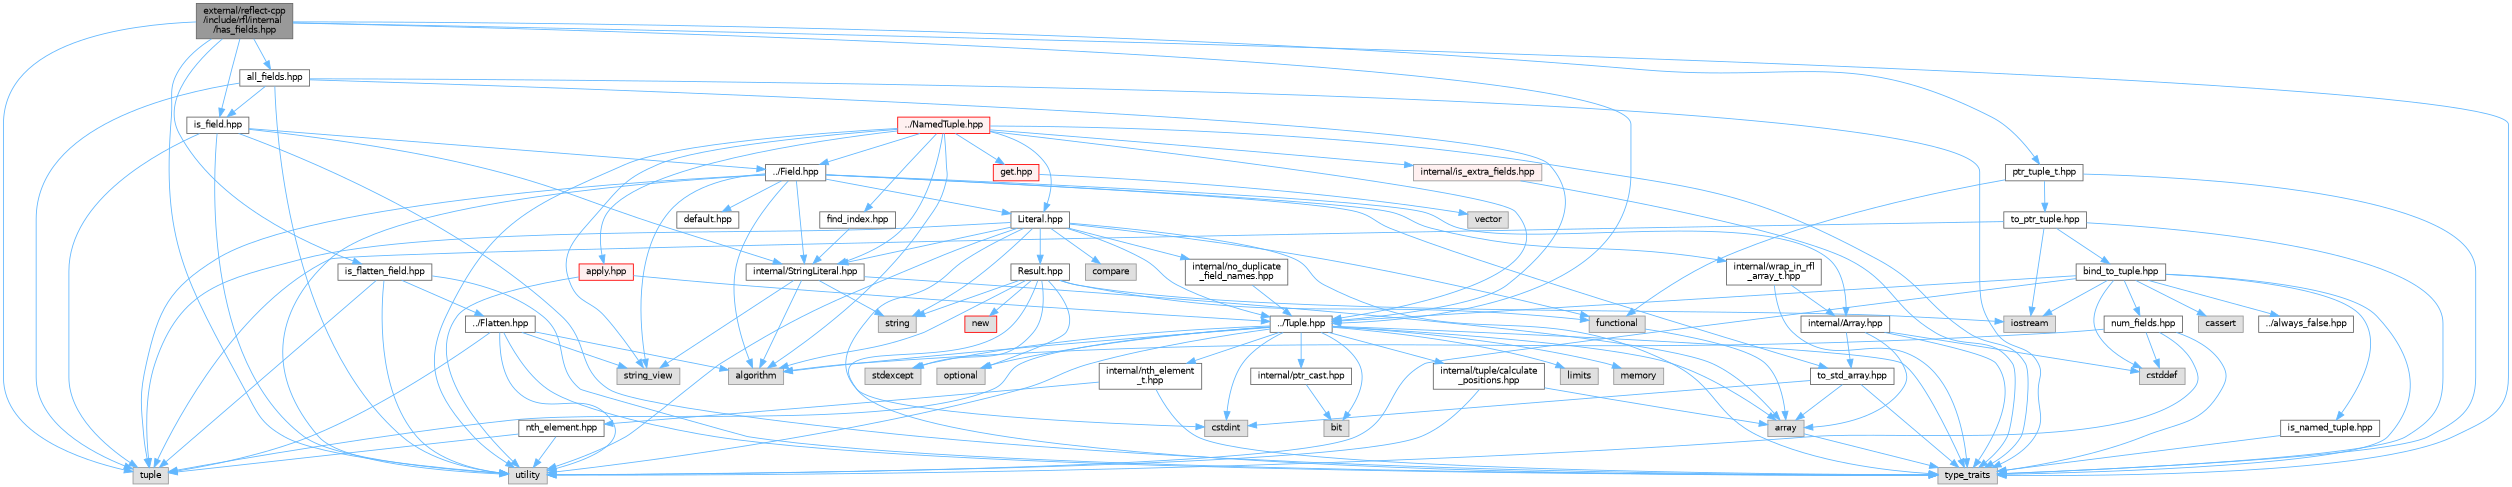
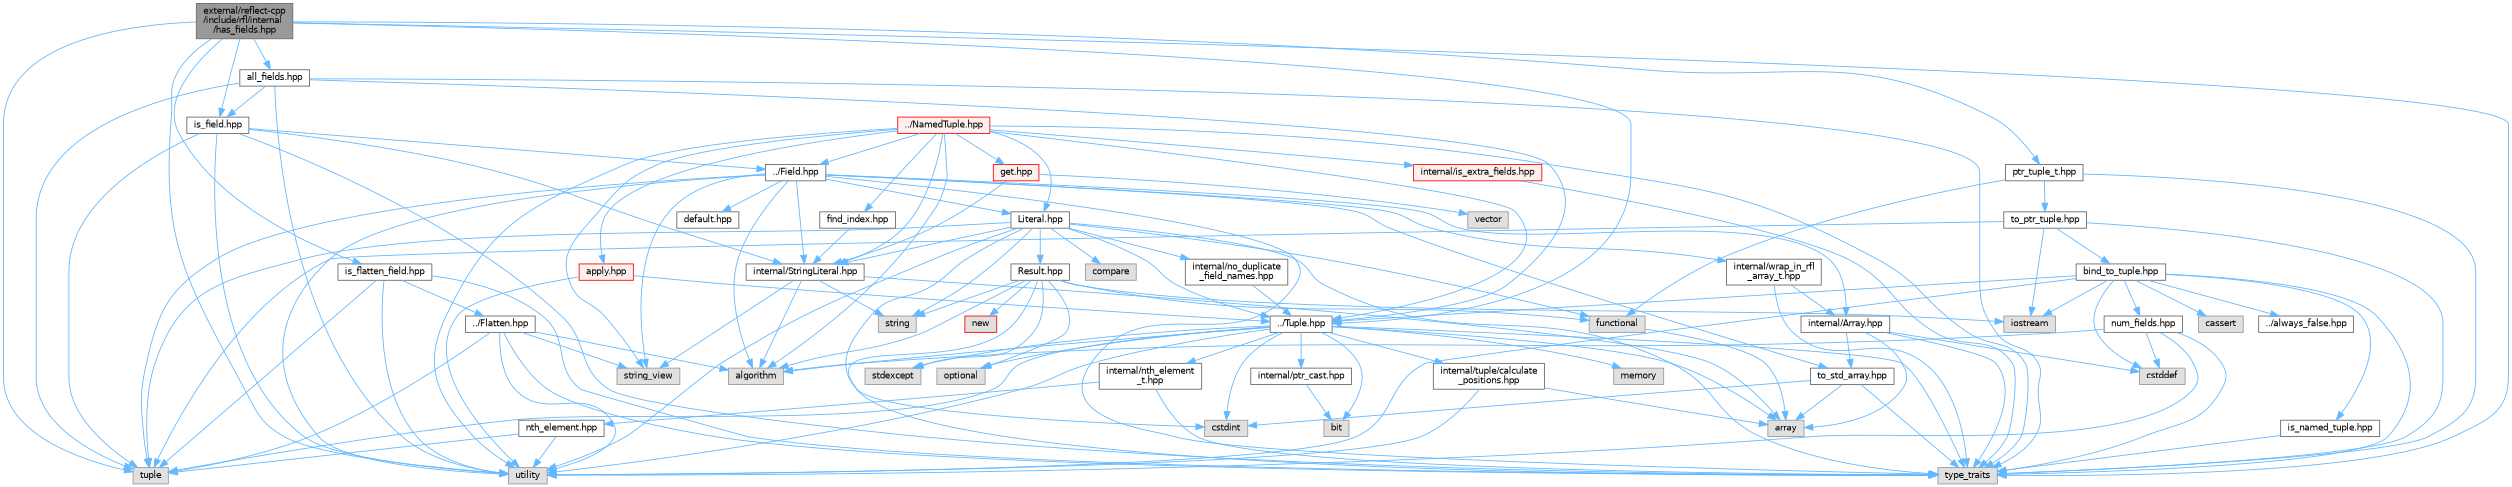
node "internal/is_extra_fields.hpp": color grey60 -> red
edge "get.hpp" -> "internal/StringLiteral.hpp": added
node "limits": removed
edge "array" -> "type_traits": now "../Field.hpp" -> "type_traits"
